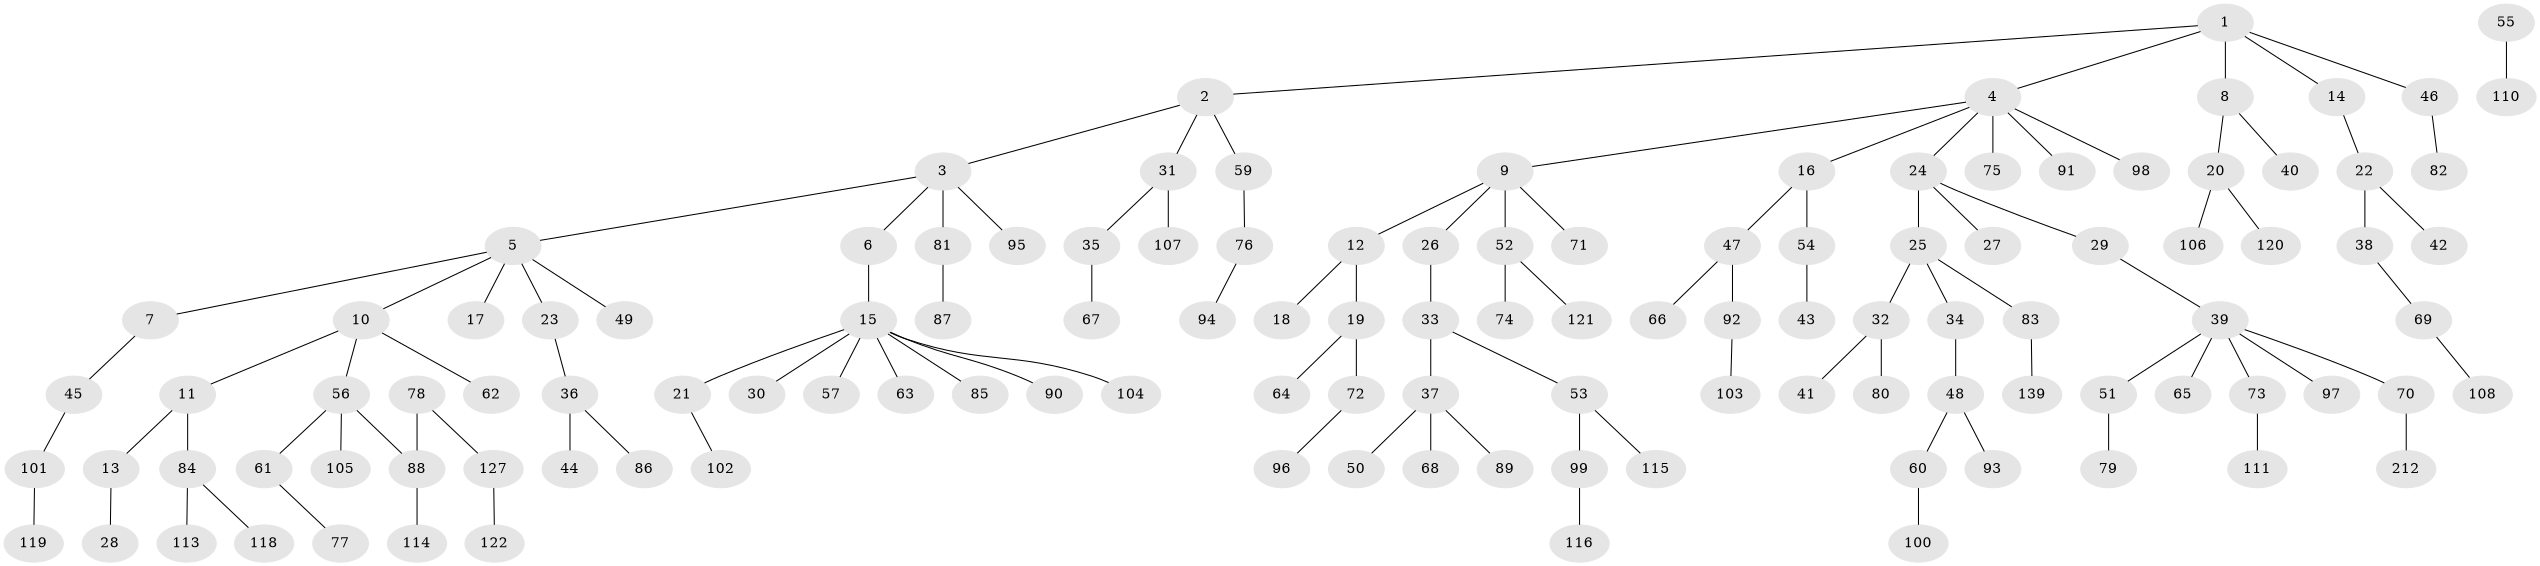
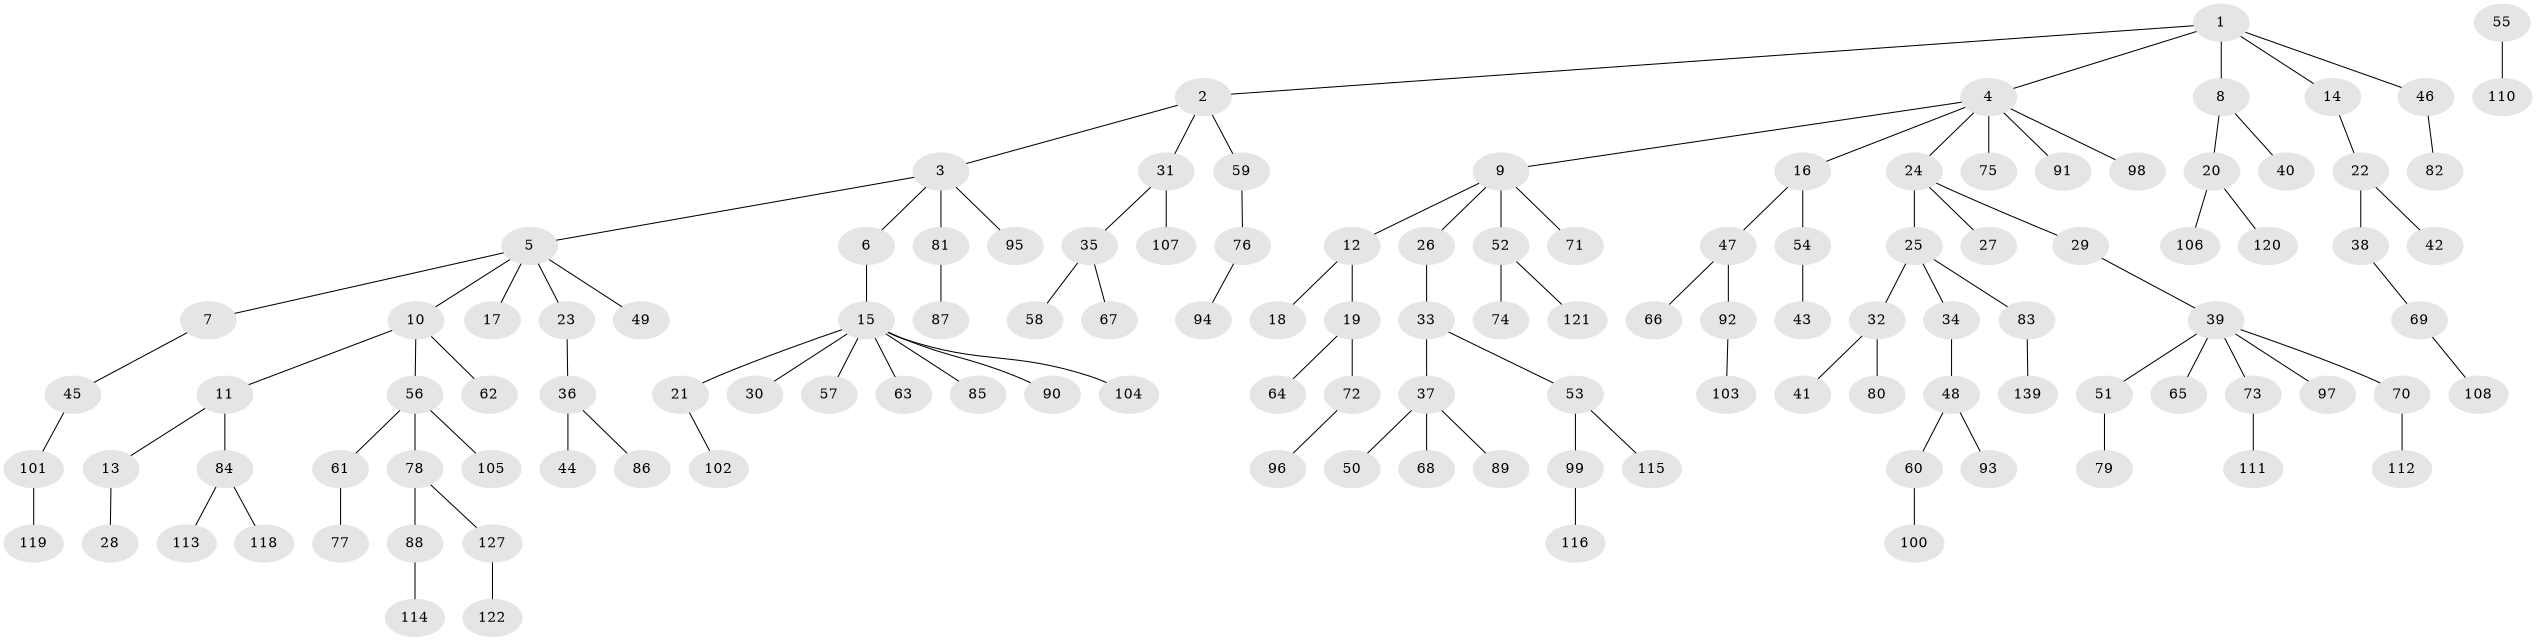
node "58": added
edge "56" -- "88": now "56" -- "78"
node "212": label "212" -> "112"
